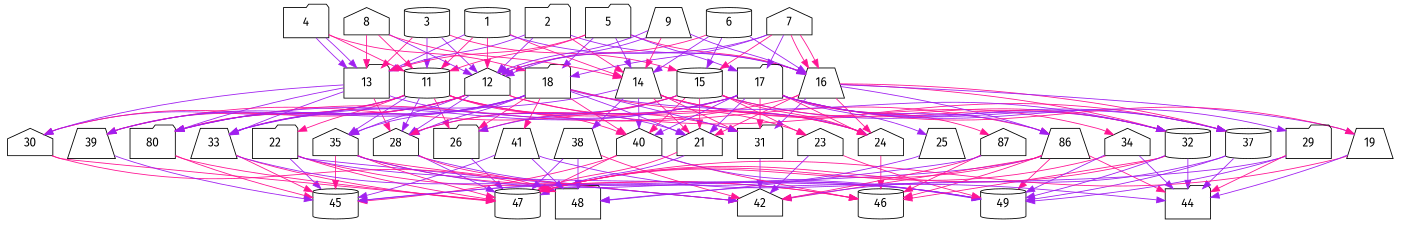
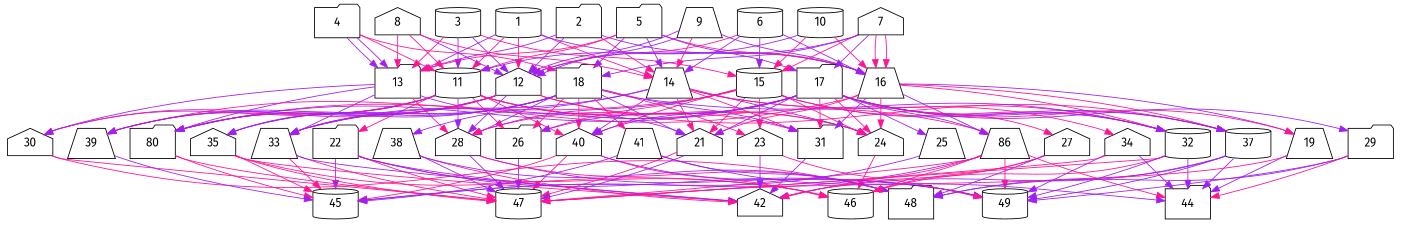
node "10": added
node "87": label "87" -> "27"
edge "37" -> "48": added
edge "35" -> "49": removed
